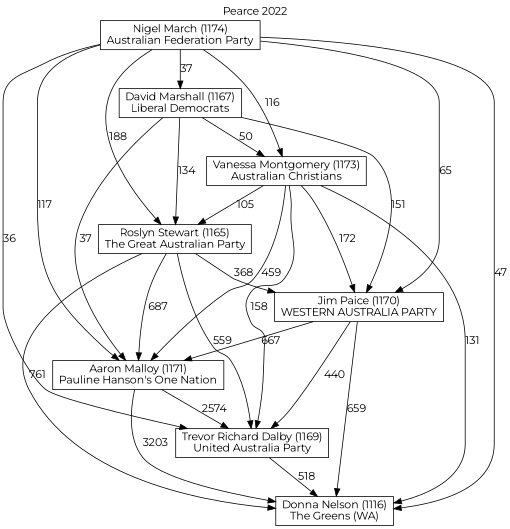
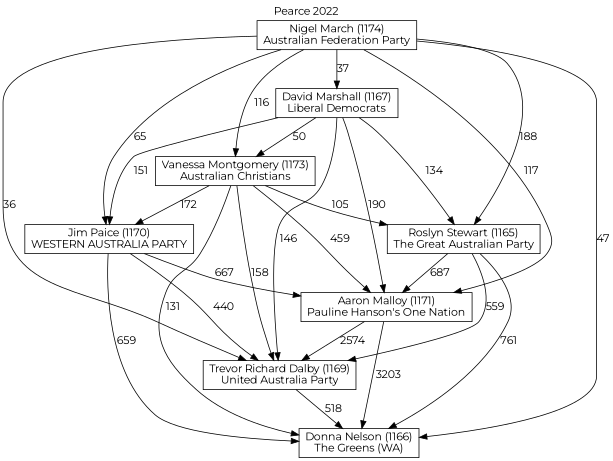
edge "David Marshall (1167) Liberal Democrats" -> "Trevor Richard Dalby (1169) United Australia Party": added, label "146"
edge "David Marshall (1167) Liberal Democrats" -> "Aaron Malloy (1171) Pauline Hanson's One Nation": label "37" -> "190"
edge "Roslyn Stewart (1165) The Great Australian Party" -> "Jim Paice (1170) WESTERN AUSTRALIA PARTY": removed, label "368"
node "Donna Nelson (1116) The Greens (WA)": label "Donna Nelson (1116) The Greens (WA)" -> "Donna Nelson (1166) The Greens (WA)"
